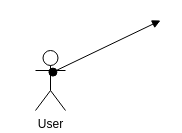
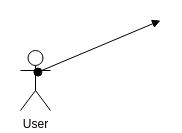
node "User": moved (51, 81) -> (36, 81)
